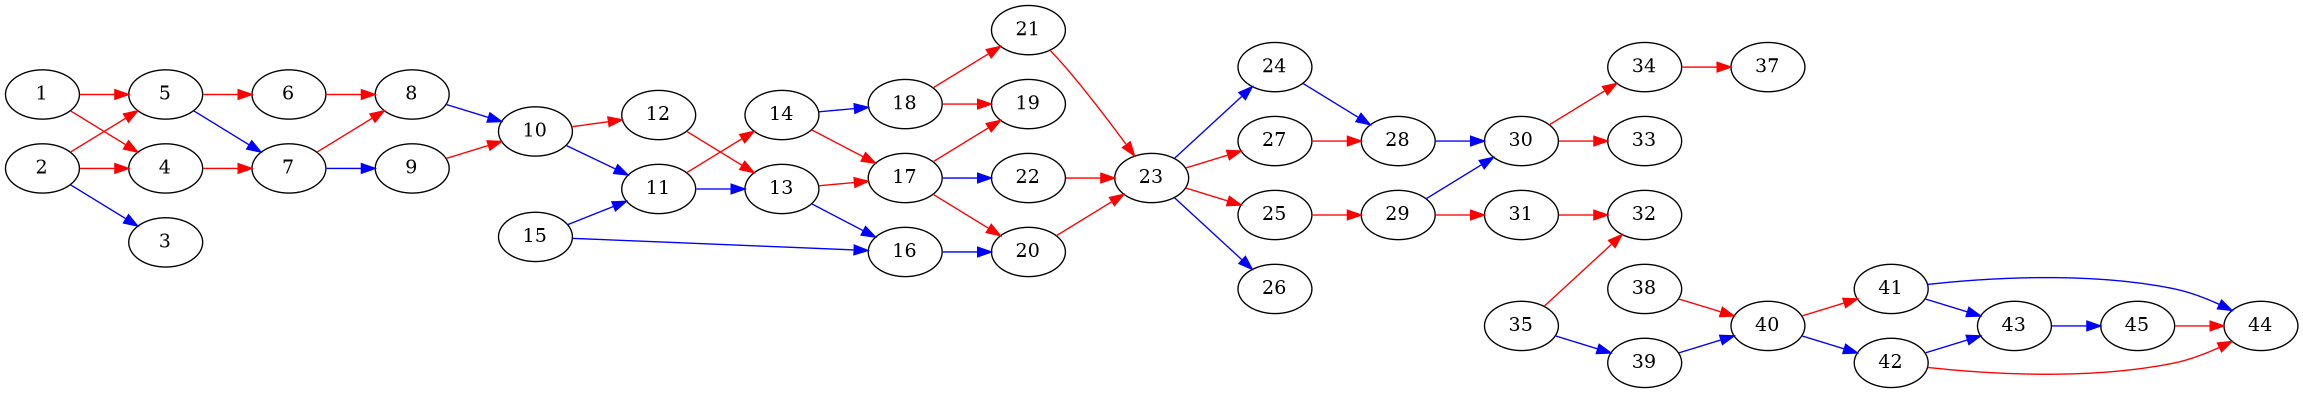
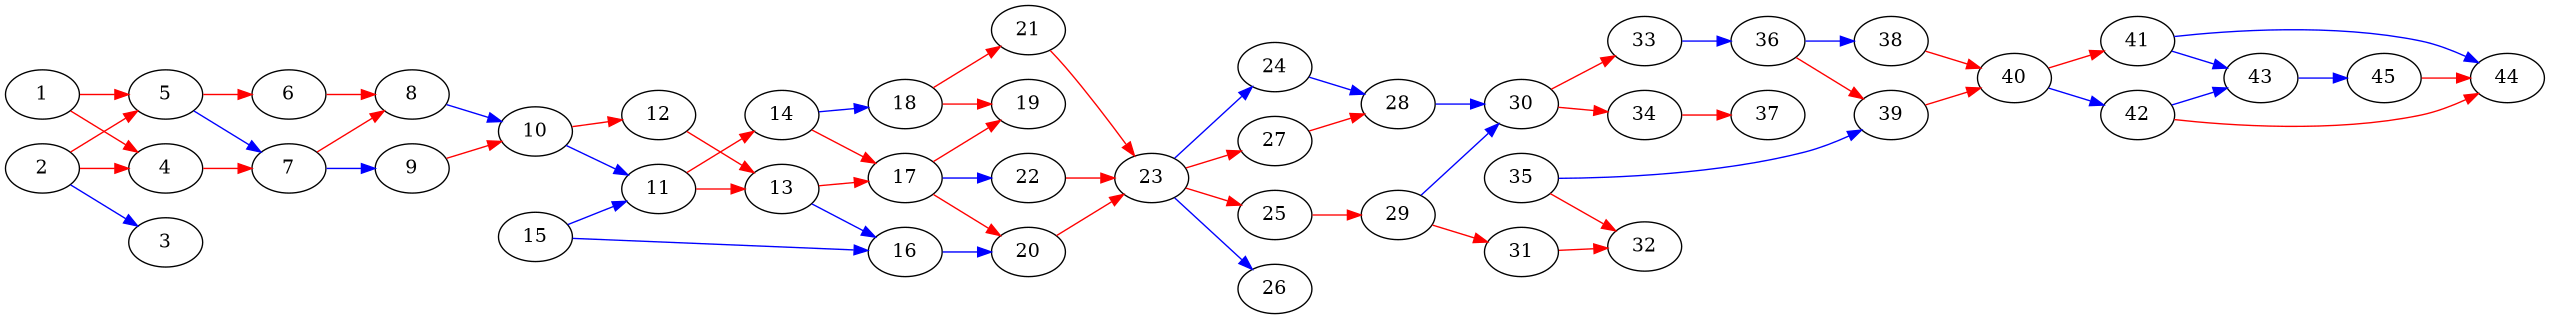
node "36": added
edge "11" -> "13": color blue -> red
edge "39" -> "40": color blue -> red
